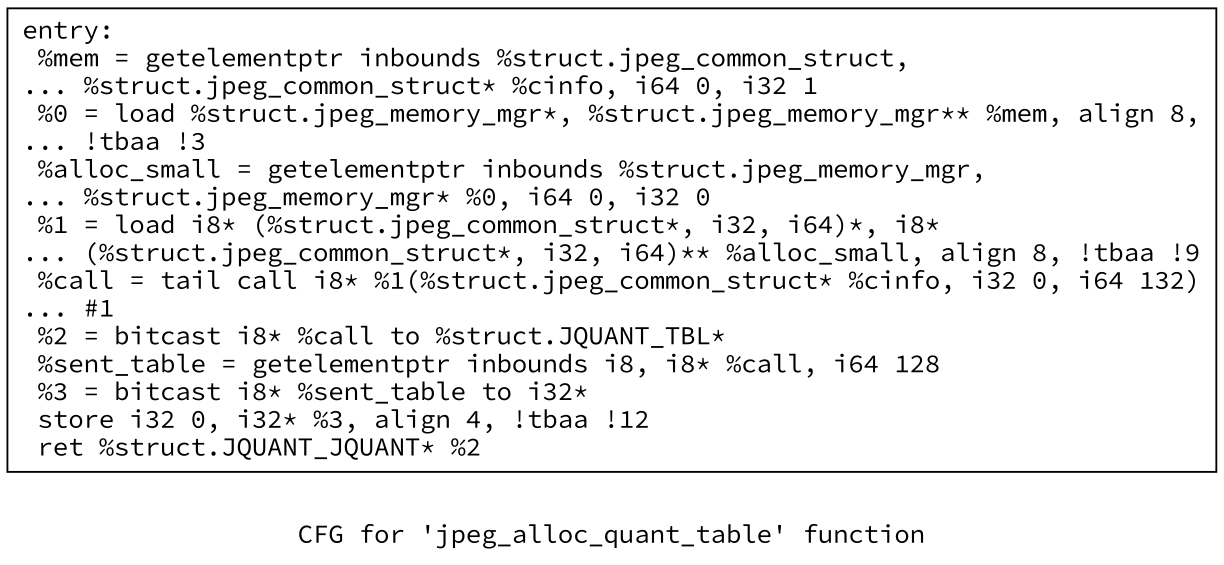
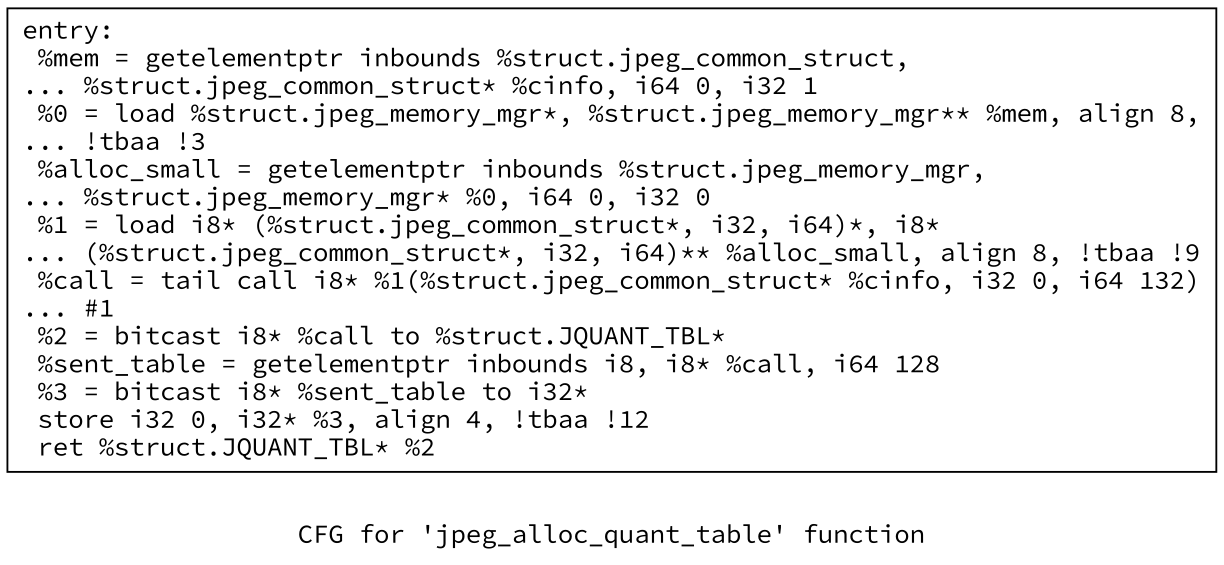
node "entry:": text "ret %struct.JQUANT_JQUANT* %2" -> "ret %struct.JQUANT_TBL* %2"
